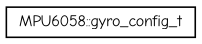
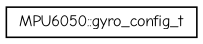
node "MPU6058::gyro_config_t": label "MPU6058::gyro_config_t" -> "MPU6050::gyro_config_t"
